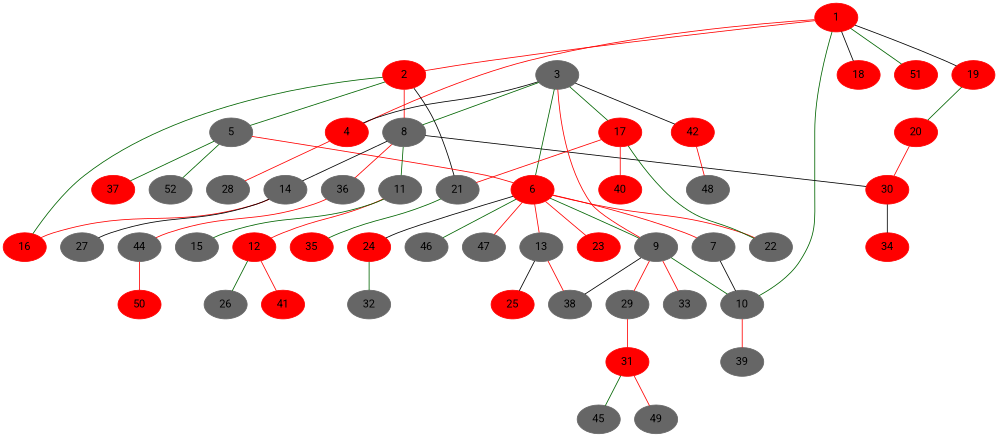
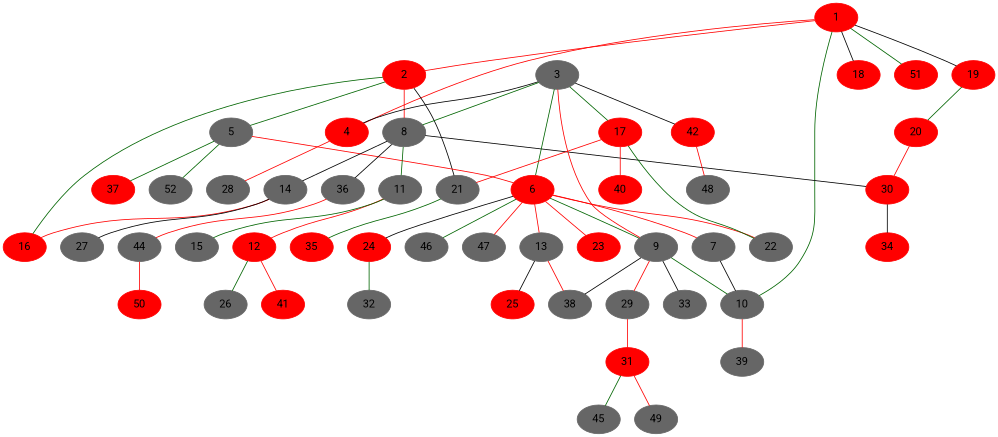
edge "8" -- "36": color red -> black
edge "9" -- "33": color red -> black
